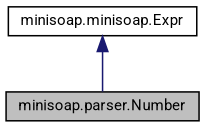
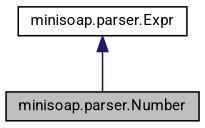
node "minisoap.minisoap.Expr": label "minisoap.minisoap.Expr" -> "minisoap.parser.Expr"
